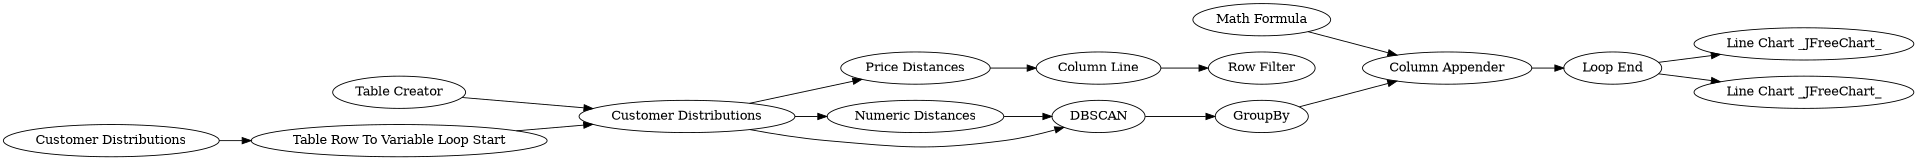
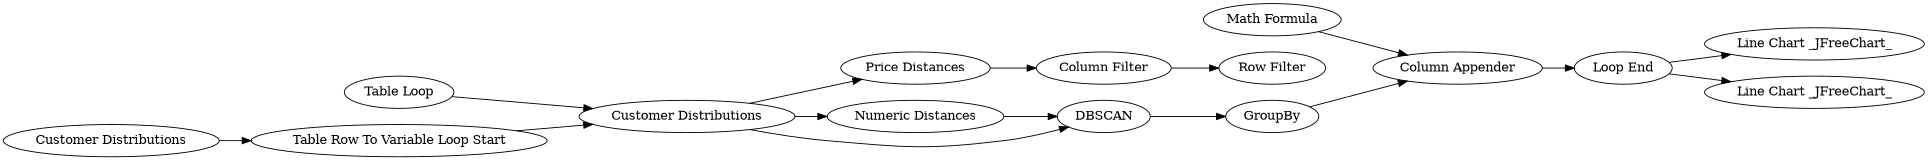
node "Column Line": label "Column Line" -> "Column Filter"
node "Table Creator": label "Table Creator" -> "Table Loop"
